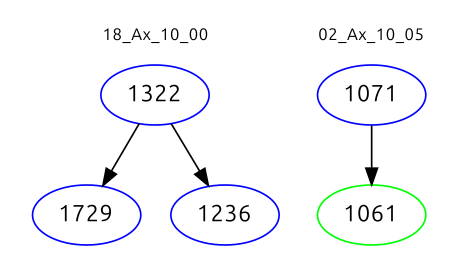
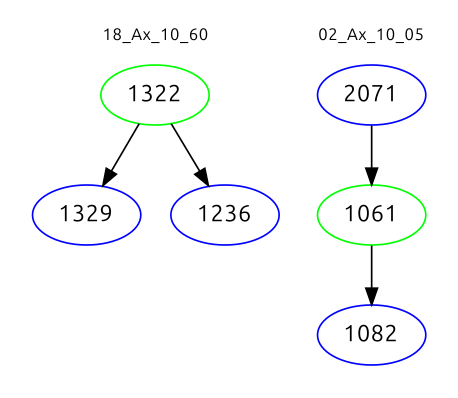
cluster "18_Ax_10_00": label "18_Ax_10_00" -> "18_Ax_10_60"
node "1322": color blue -> green
node "1071": label "1071" -> "2071"
node "1729": label "1729" -> "1329"
node "1082": added
